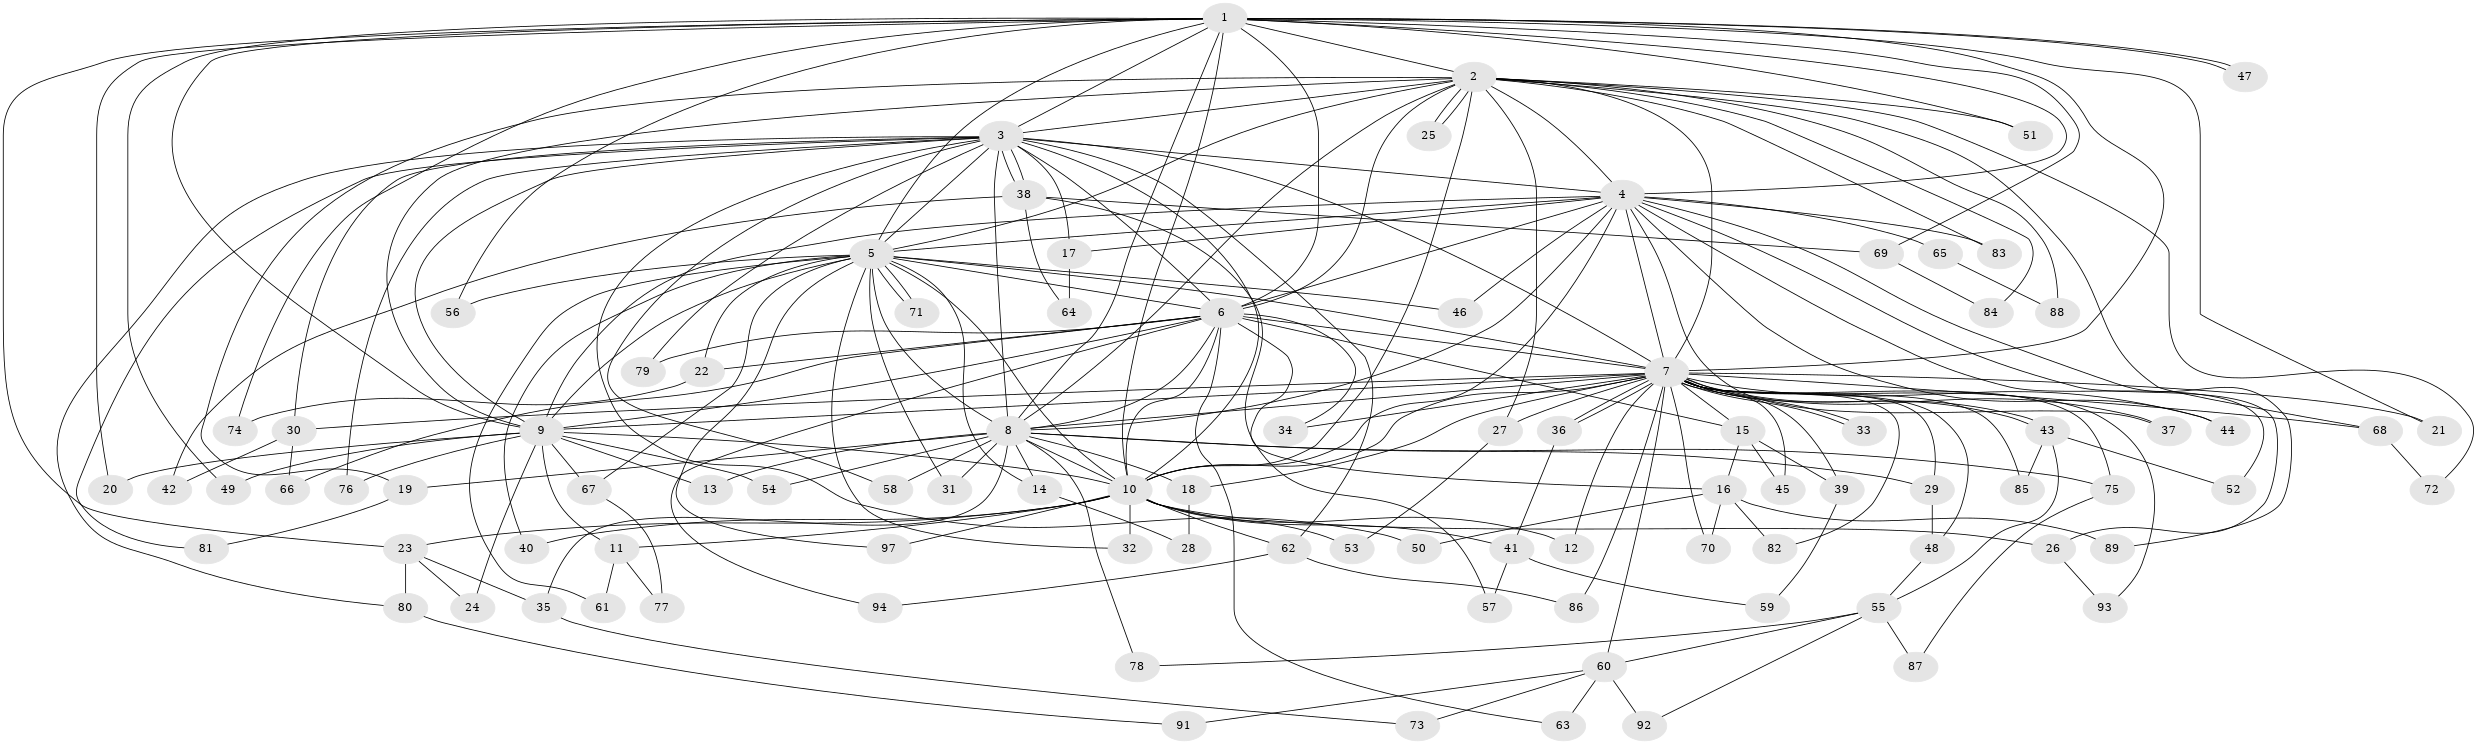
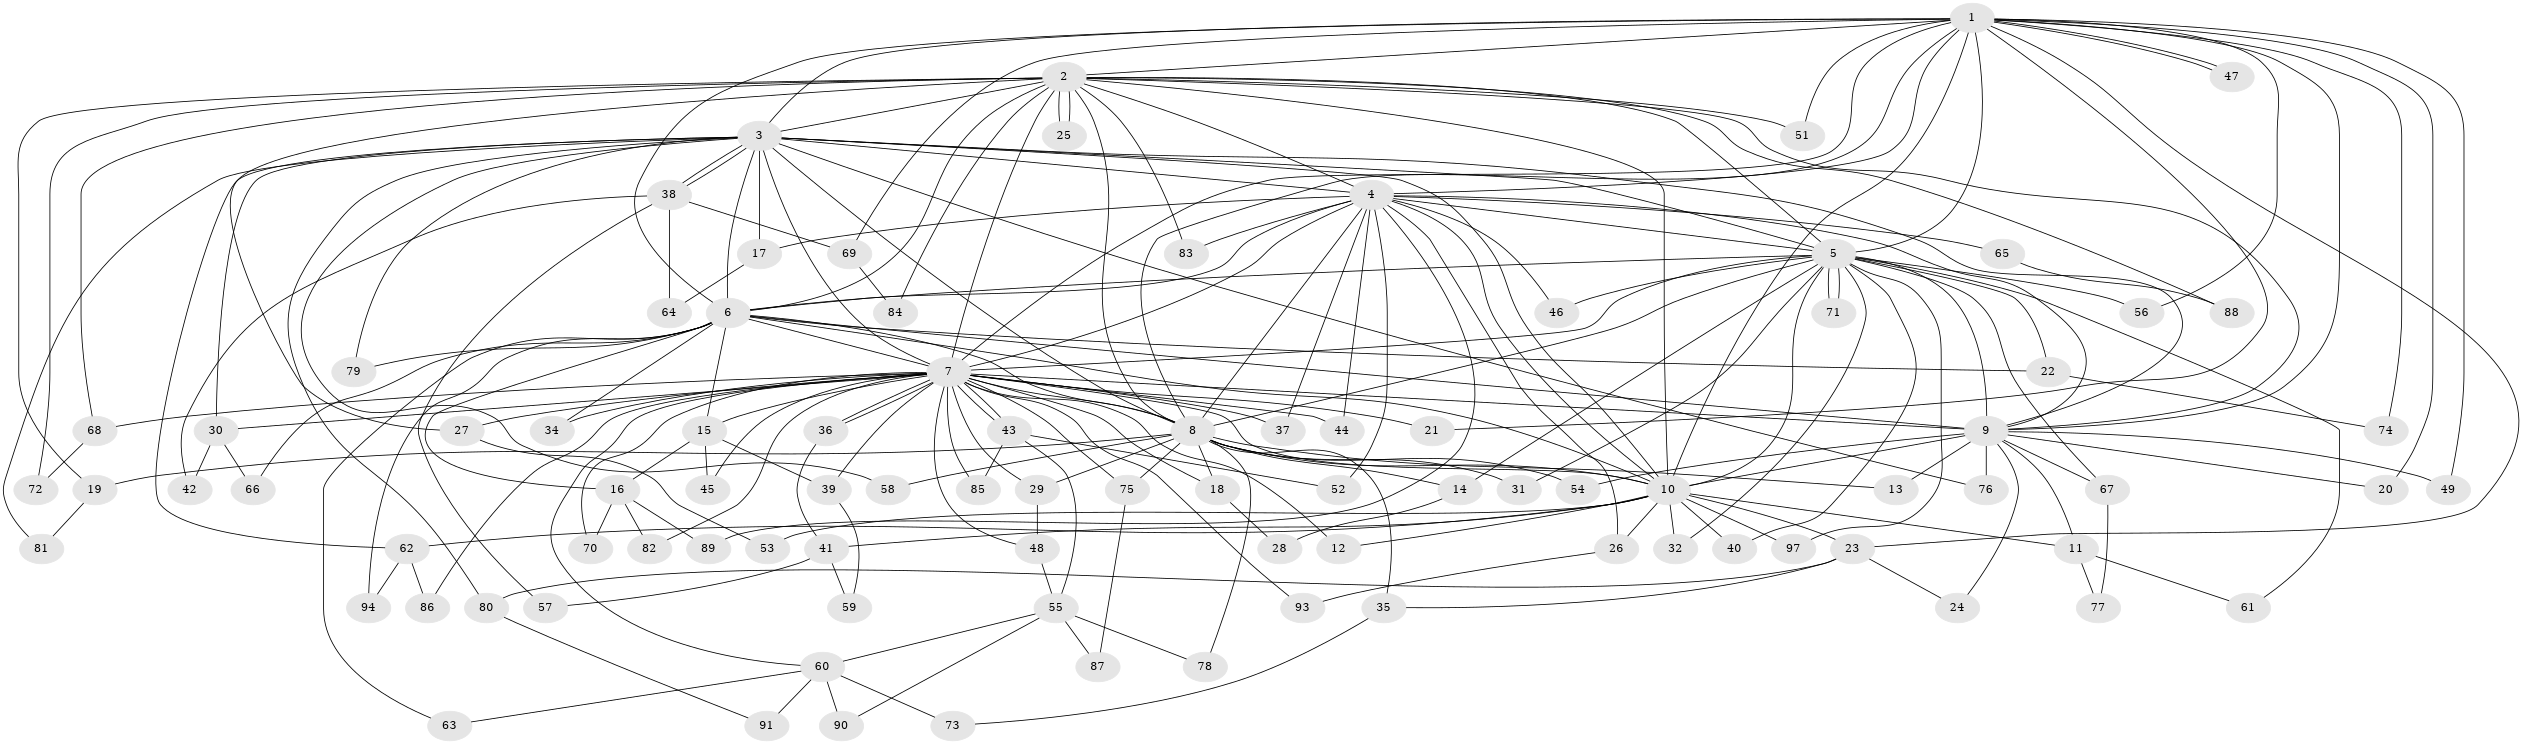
node "33": removed
node "50": removed
node "92": label "92" -> "90"
